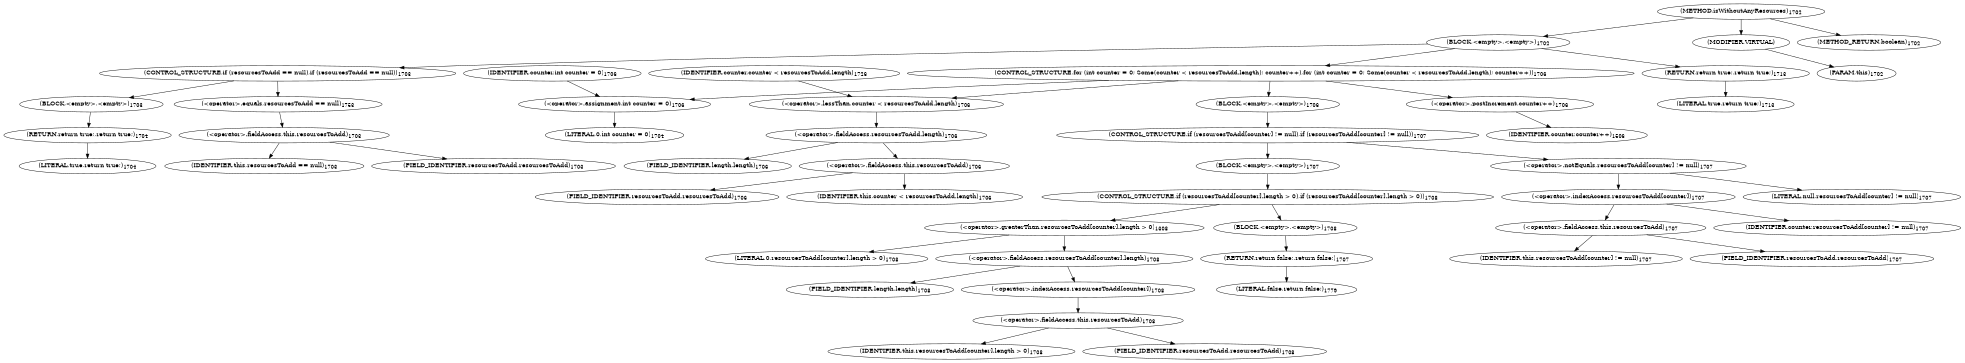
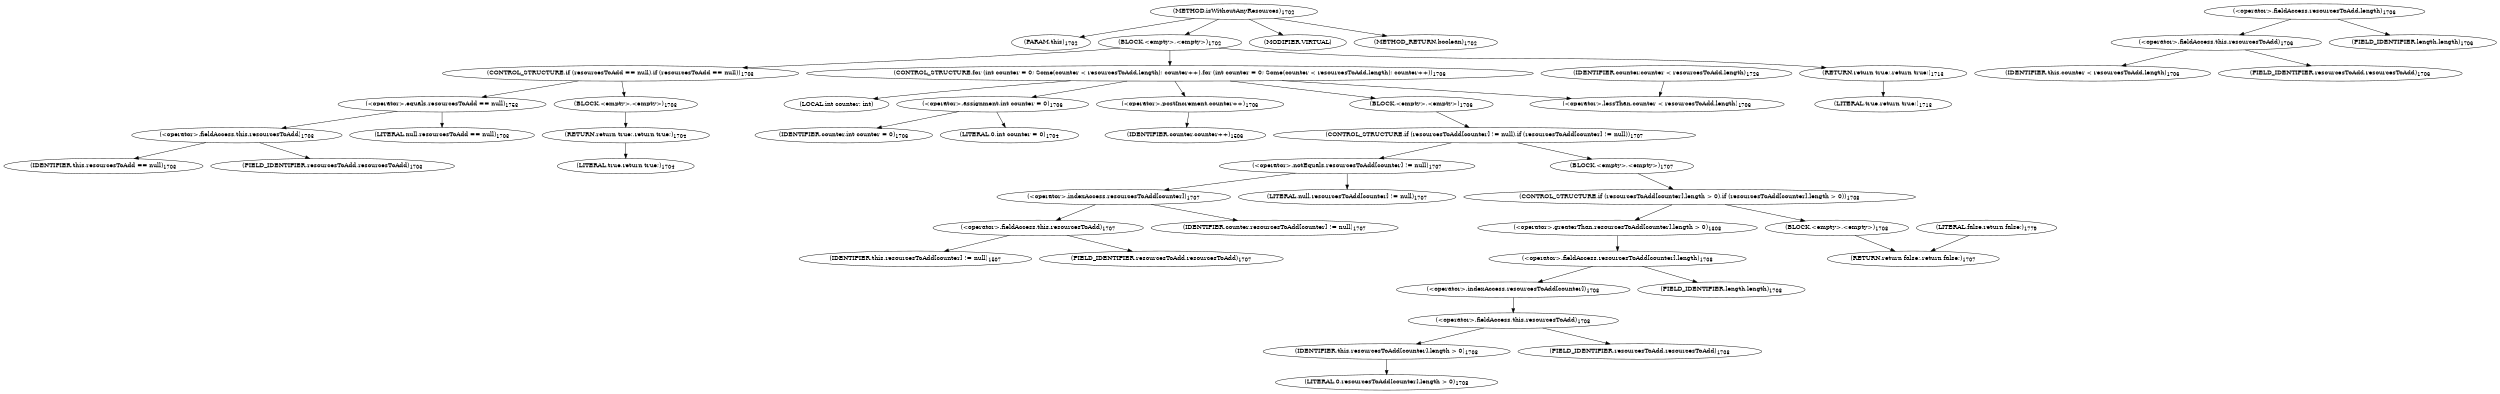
edge "(MODIFIER,VIRTUAL)" -> "(PARAM,this)": now "(METHOD,isWithoutAnyResources)" -> "(PARAM,this)"
edge "(IDENTIFIER,counter,int counter = 0)" -> "(<operator>.assignment,int counter = 0)": reversed
node "(LOCAL,int counter: int)": added
edge "(<operator>.lessThan,counter < resourcesToAdd.length)" -> "(<operator>.fieldAccess,resourcesToAdd.length)": removed
node "(LITERAL,null,resourcesToAdd == null)": added
edge "(<operator>.greaterThan,resourcesToAdd[counter].length > 0)" -> "(LITERAL,0,resourcesToAdd[counter].length > 0)": now "(IDENTIFIER,this,resourcesToAdd[counter].length > 0)" -> "(LITERAL,0,resourcesToAdd[counter].length > 0)"
node "(IDENTIFIER,this,resourcesToAdd[counter] != null)": text "1707" -> "1507"
edge "(RETURN,return false;,return false;)" -> "(LITERAL,false,return false;)": reversed
